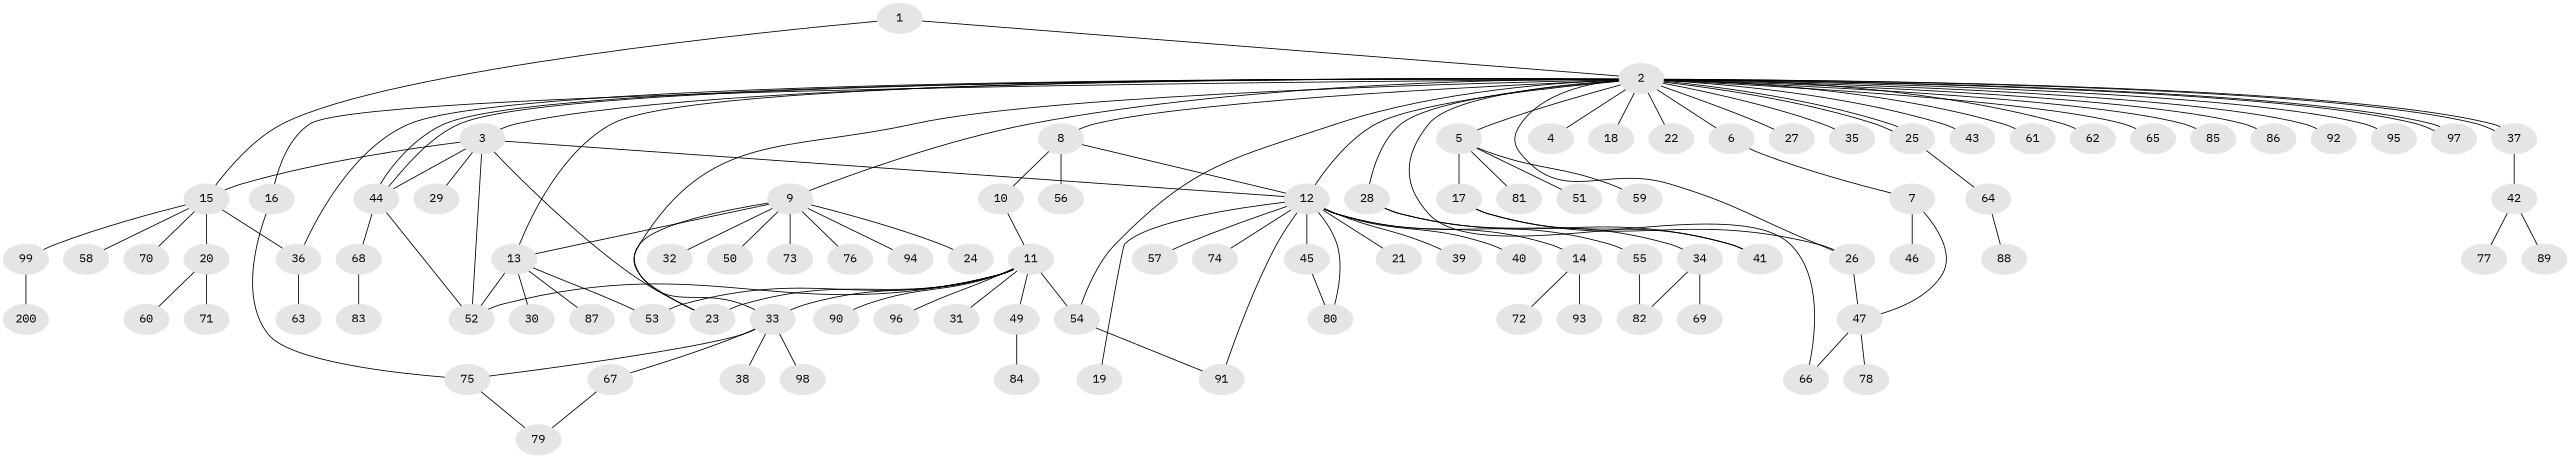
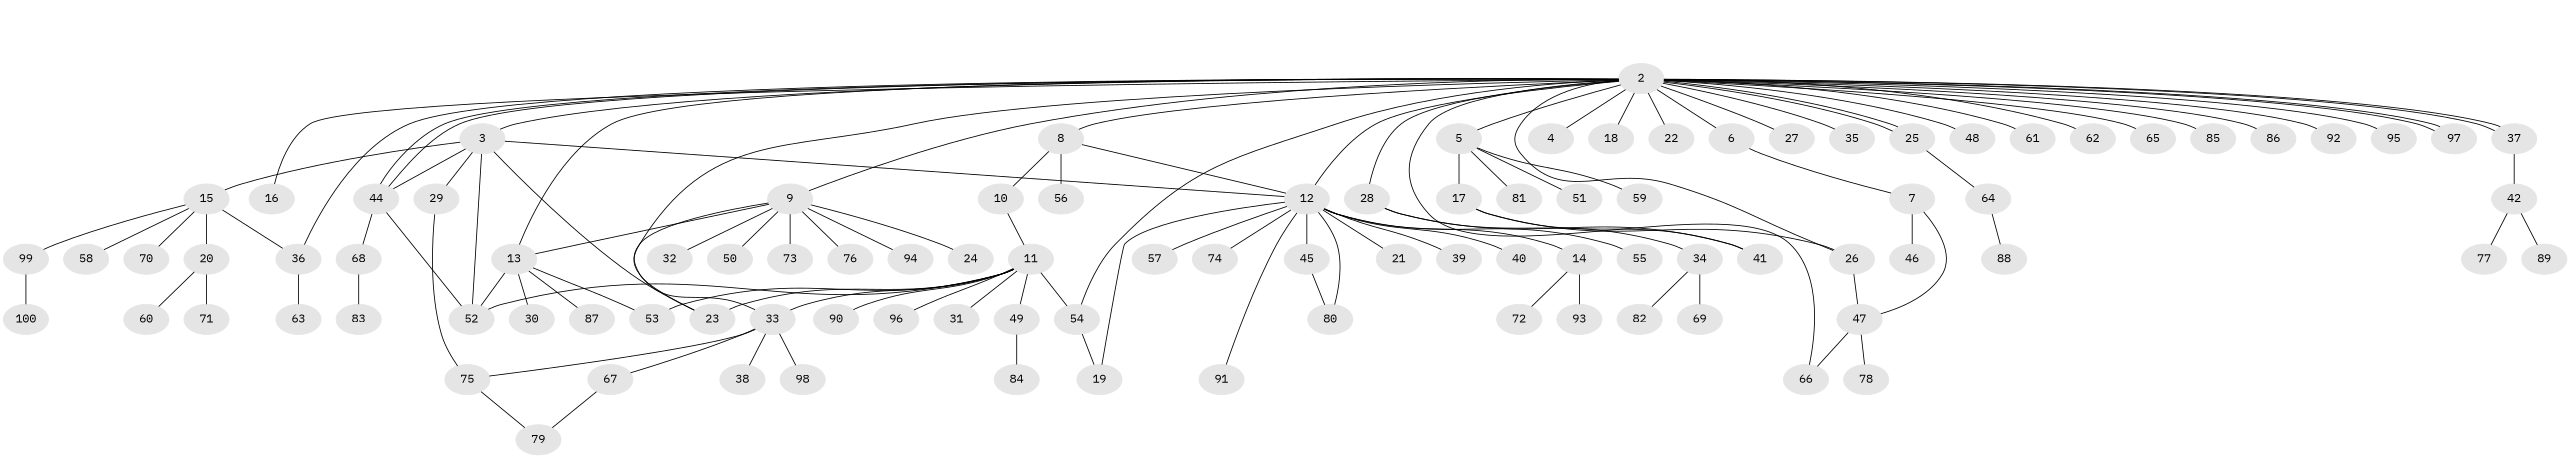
node "1": removed
node "43": label "43" -> "48"
edge "55" -- "82": removed
node "200": label "200" -> "100"
edge "54" -- "91": now "54" -- "19"
edge "16" -- "75": now "29" -- "75"
